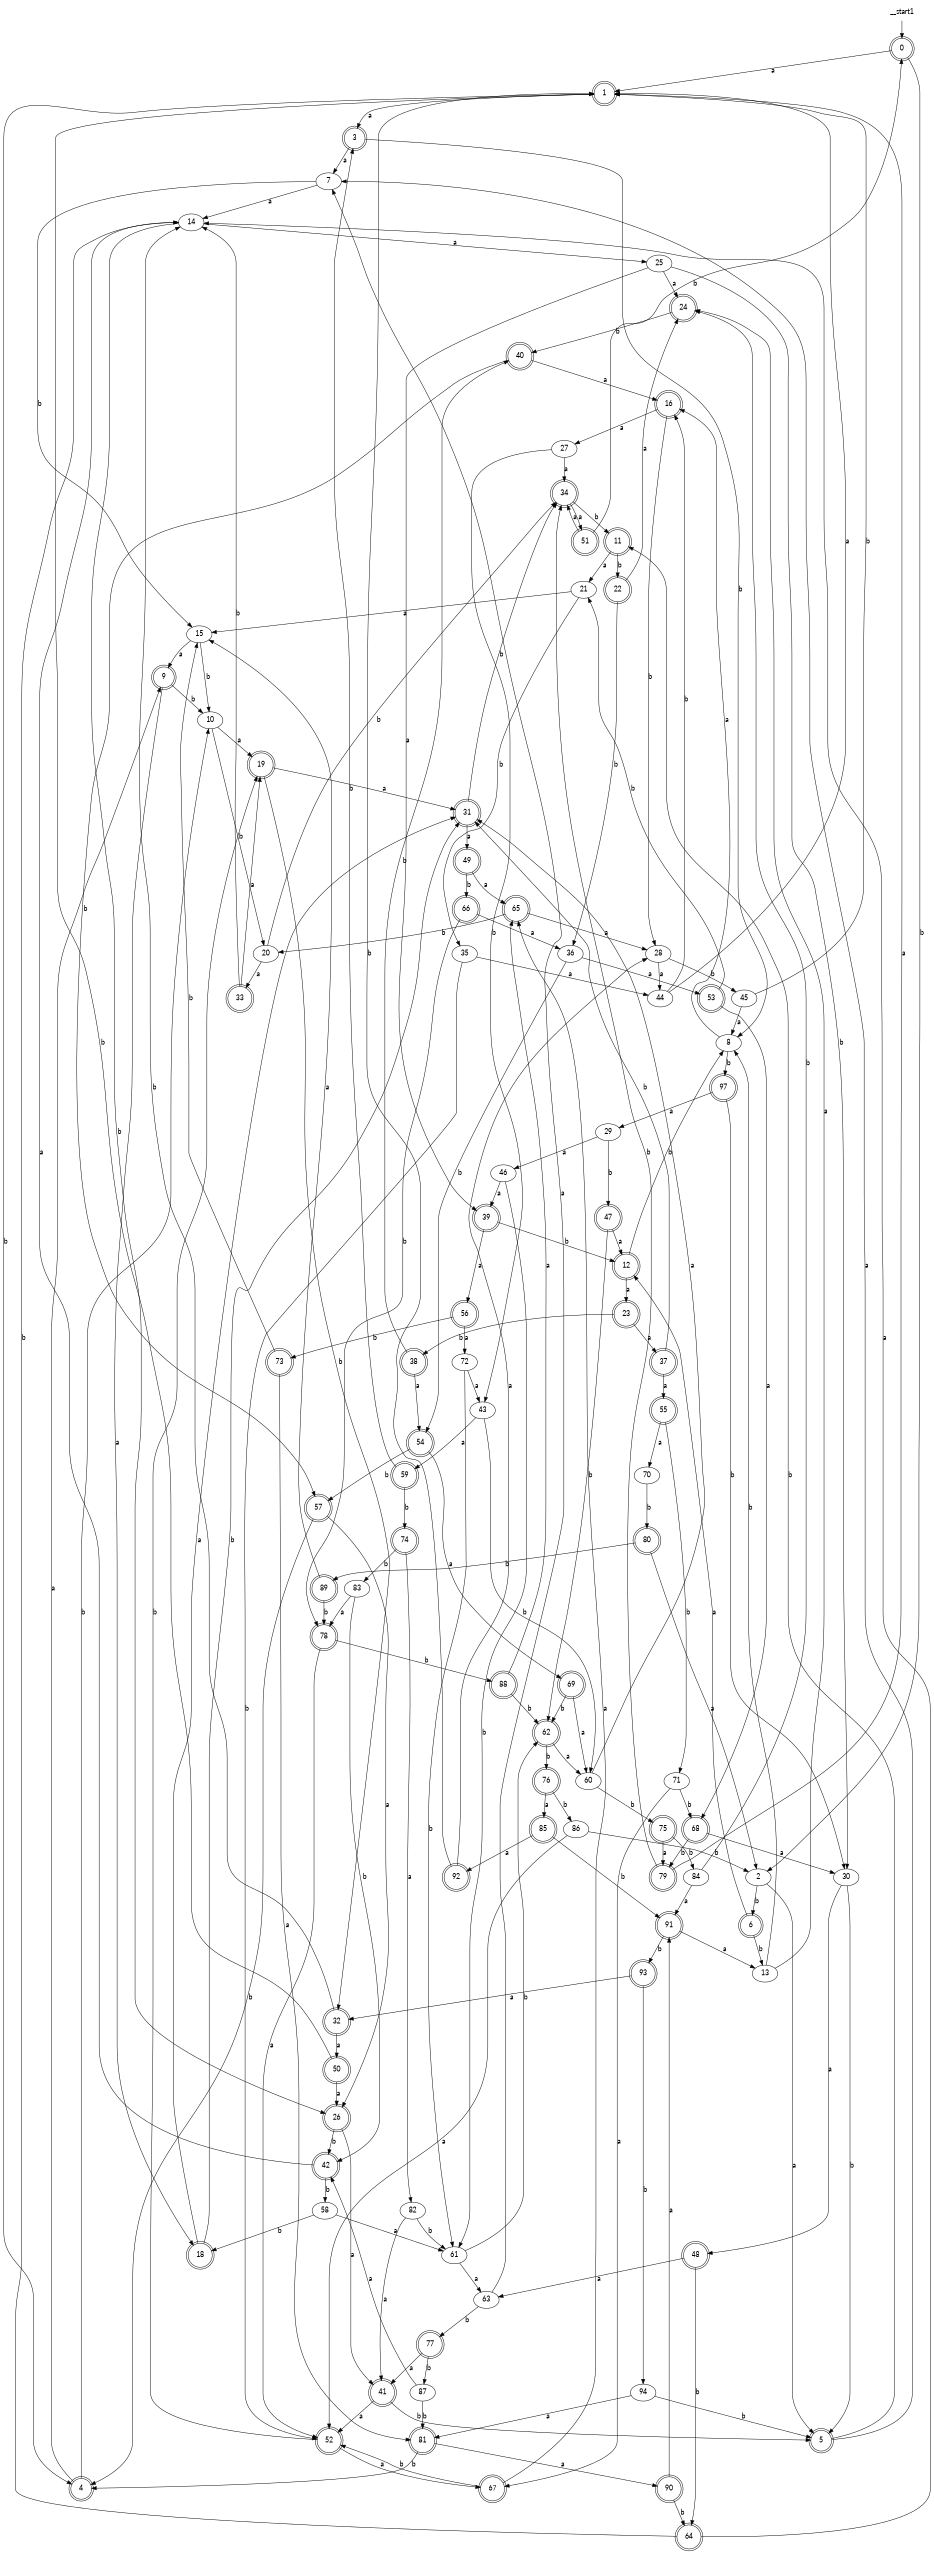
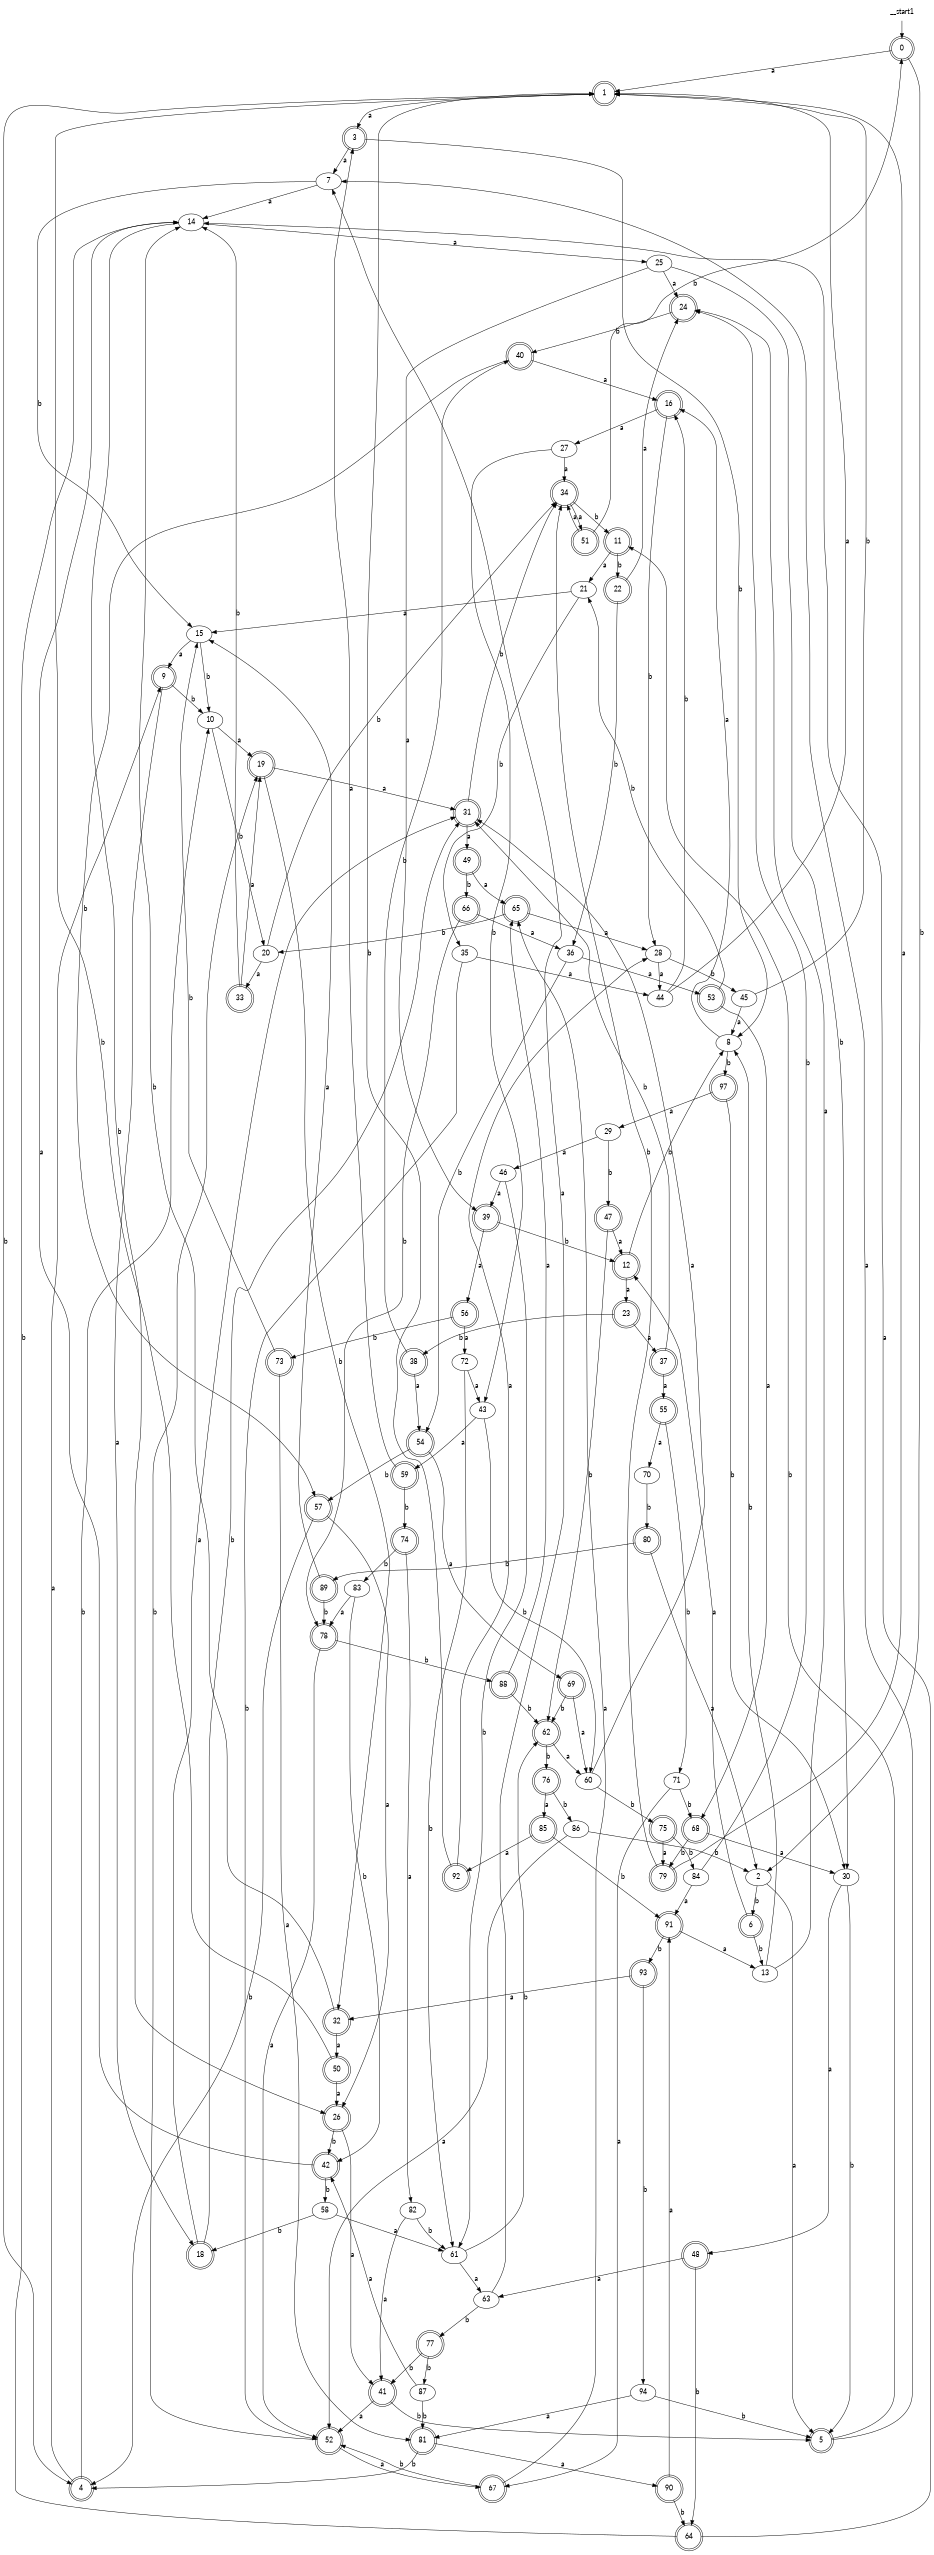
edge "59" -> "3": label "b" -> "a"
edge "77" -> "41": label "a" -> "b"
